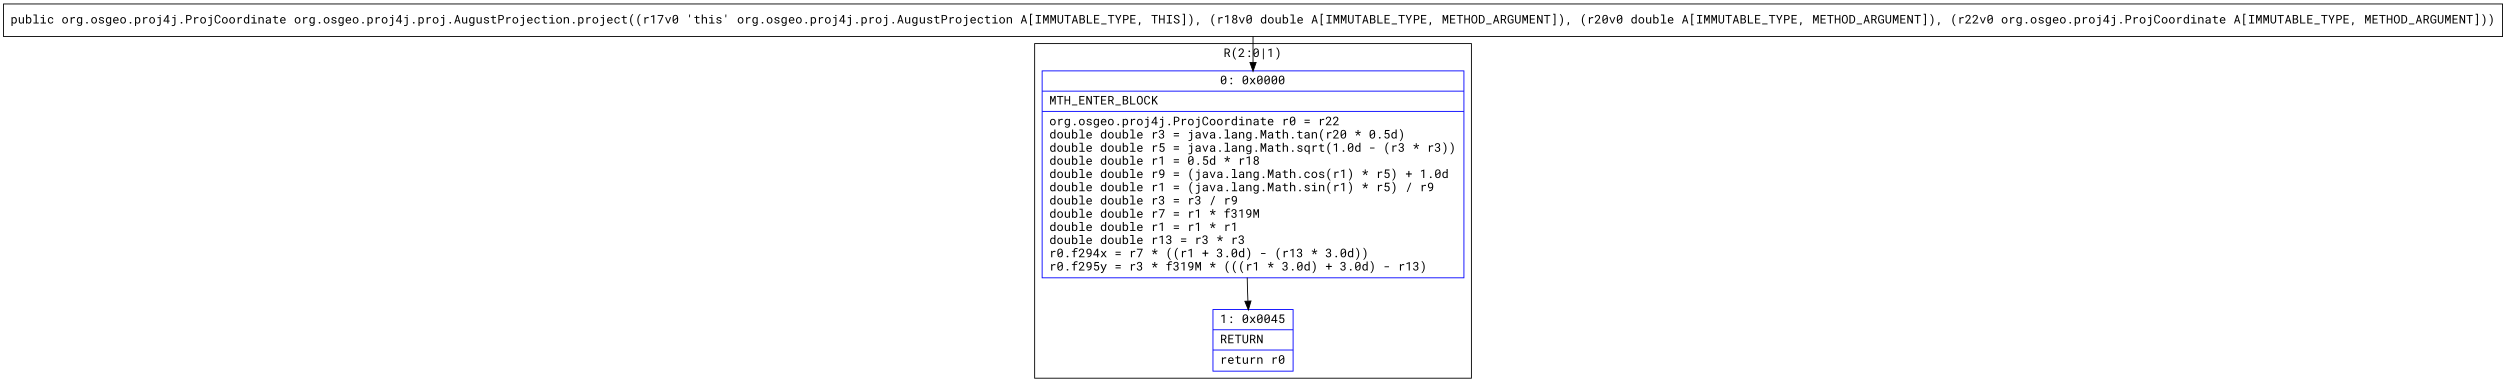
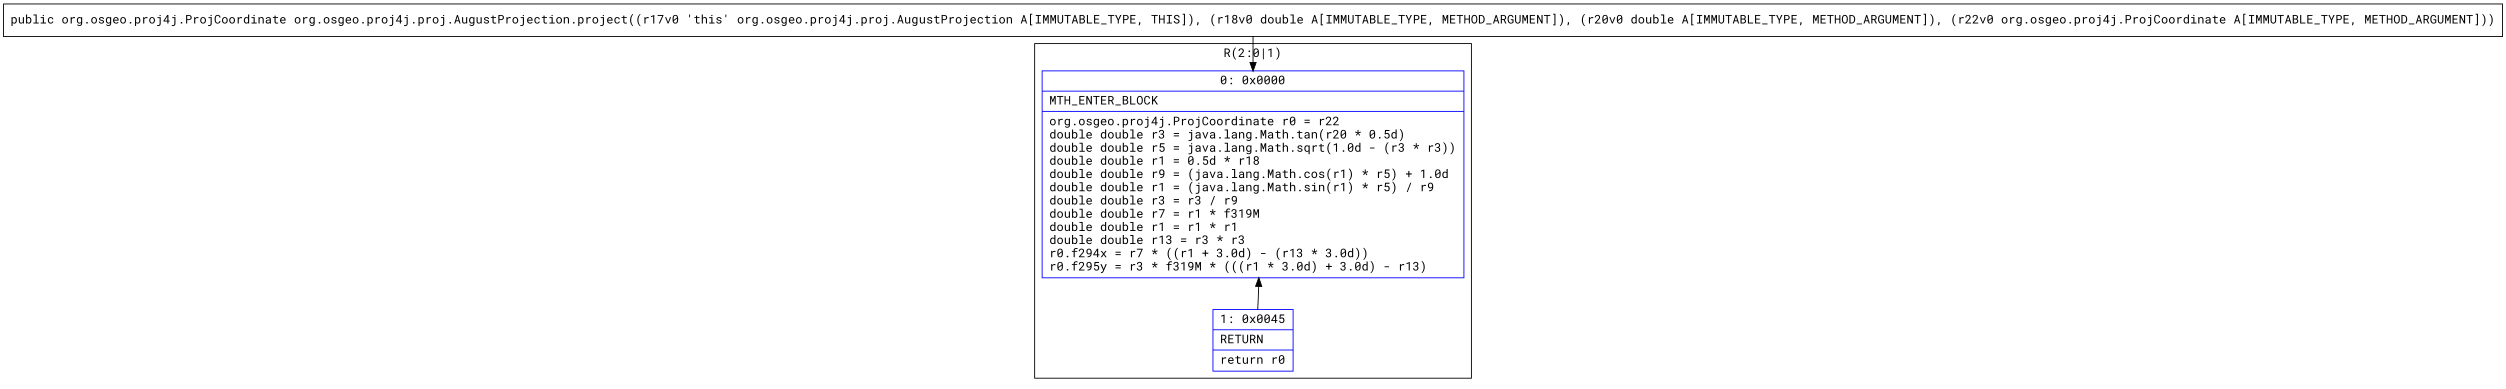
edge "0: 0x0000" -> "1: 0x0045": reversed
